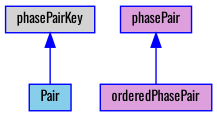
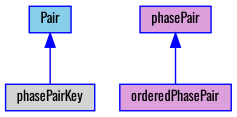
edge "Pair" -> "phasePairKey": reversed
